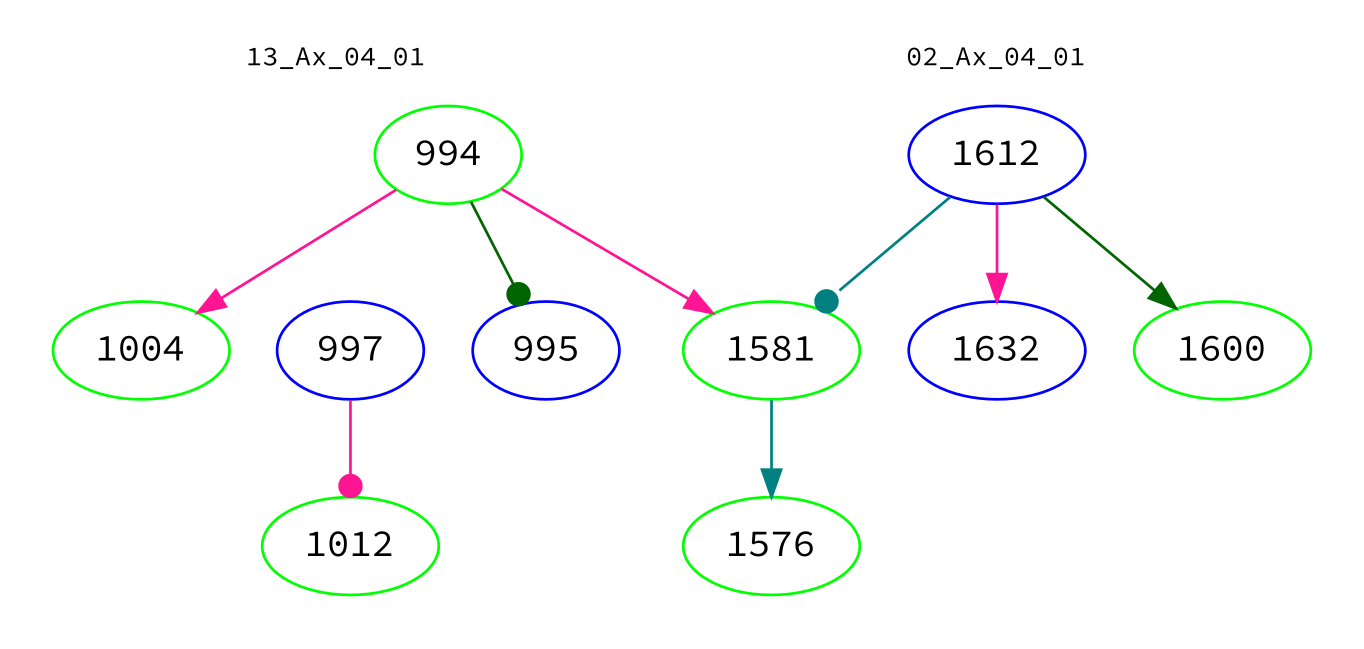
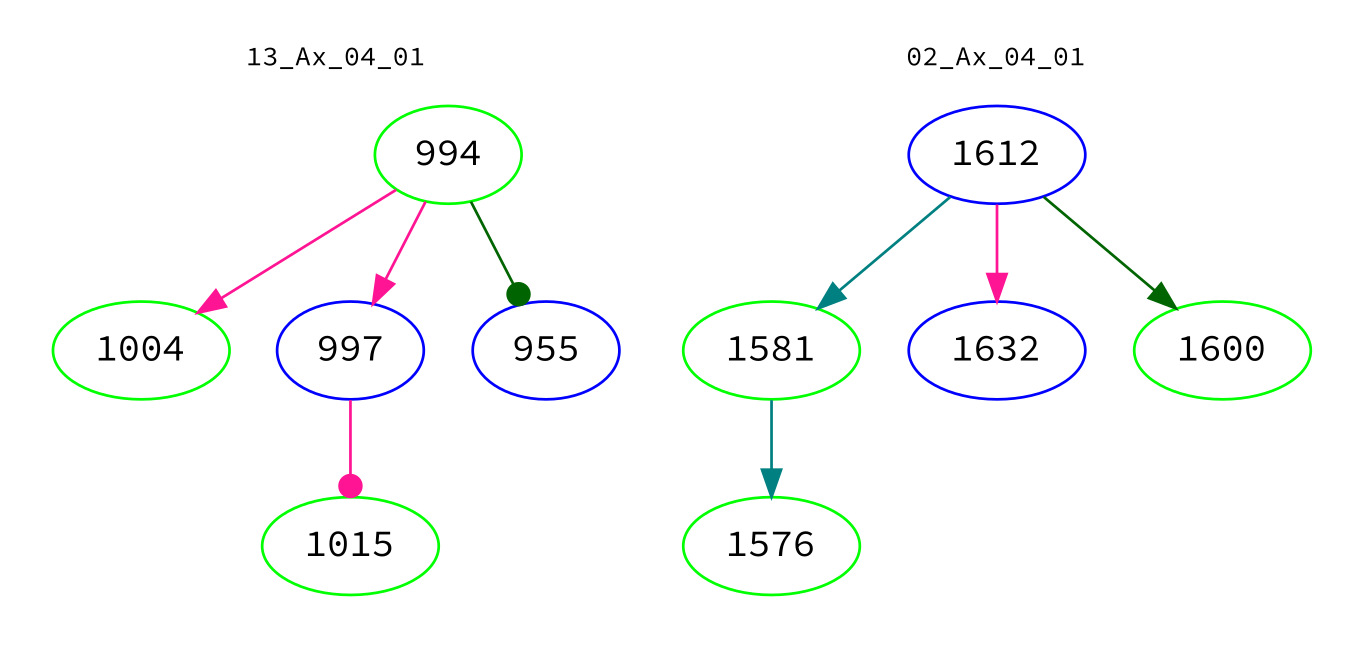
edge "994" -> "1581": now "994" -> "997"
edge "1612" -> "1581": arrowhead dot -> normal
node "995": label "995" -> "955"
node "1012": label "1012" -> "1015"
